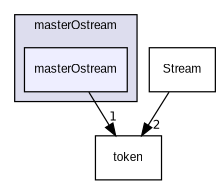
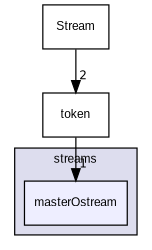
cluster "masterOstream": label "masterOstream" -> "streams"
edge "masterOstream" -> "token": reversed
